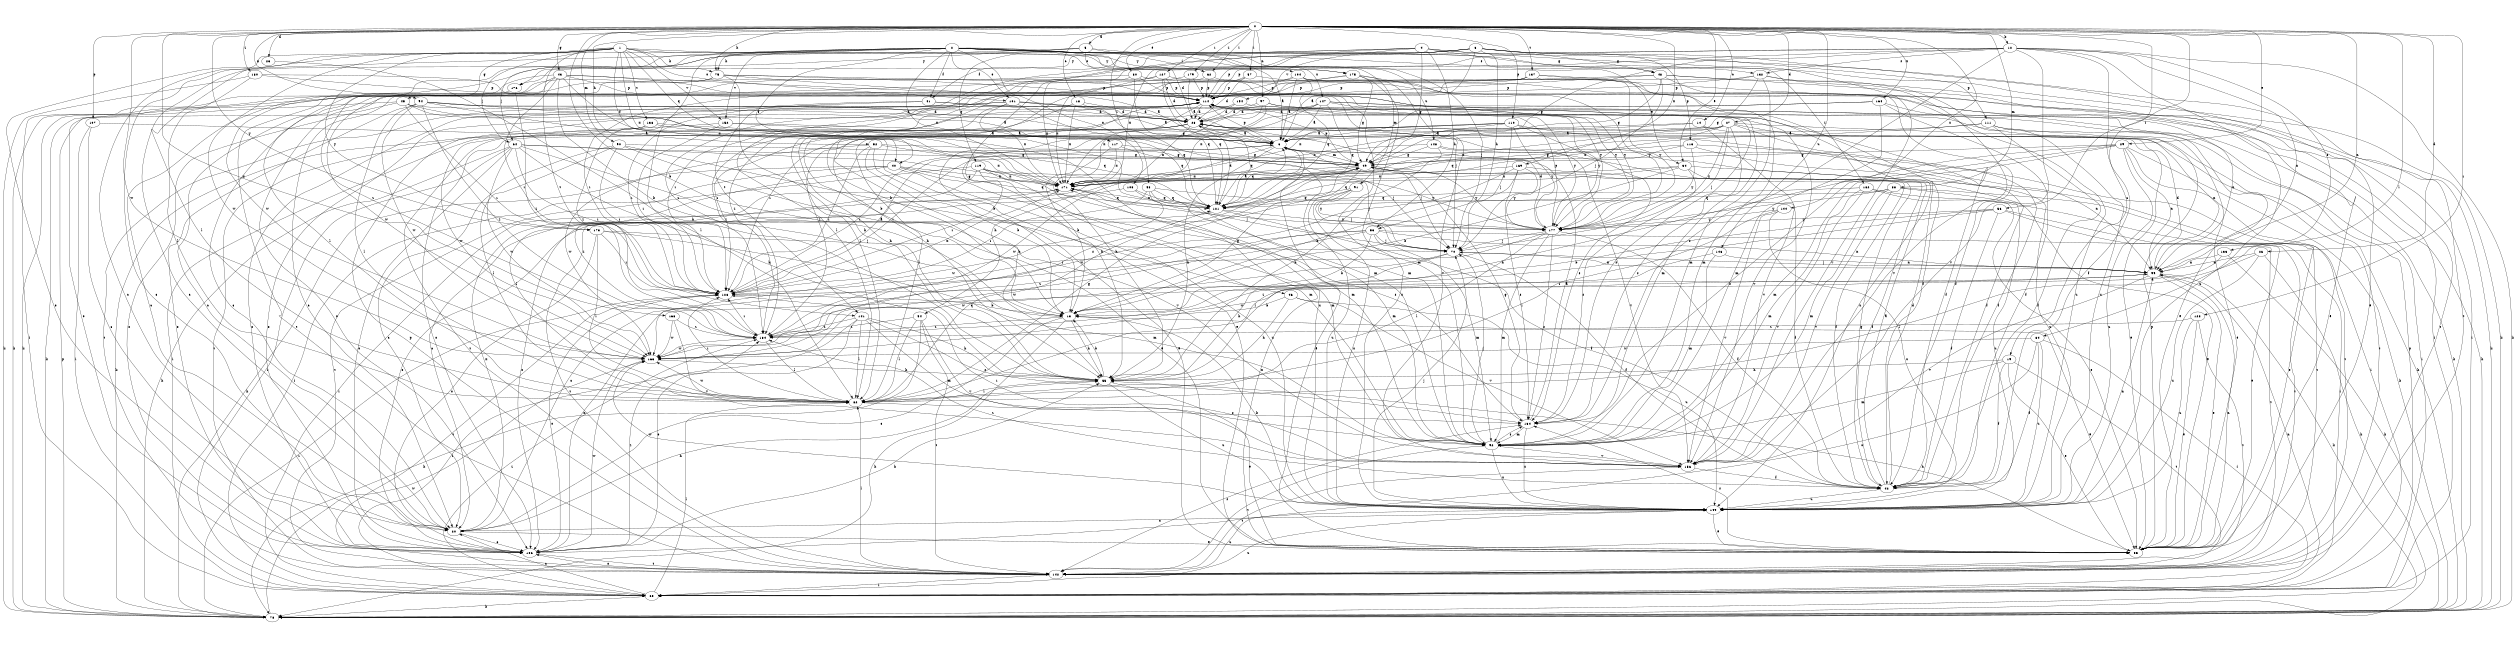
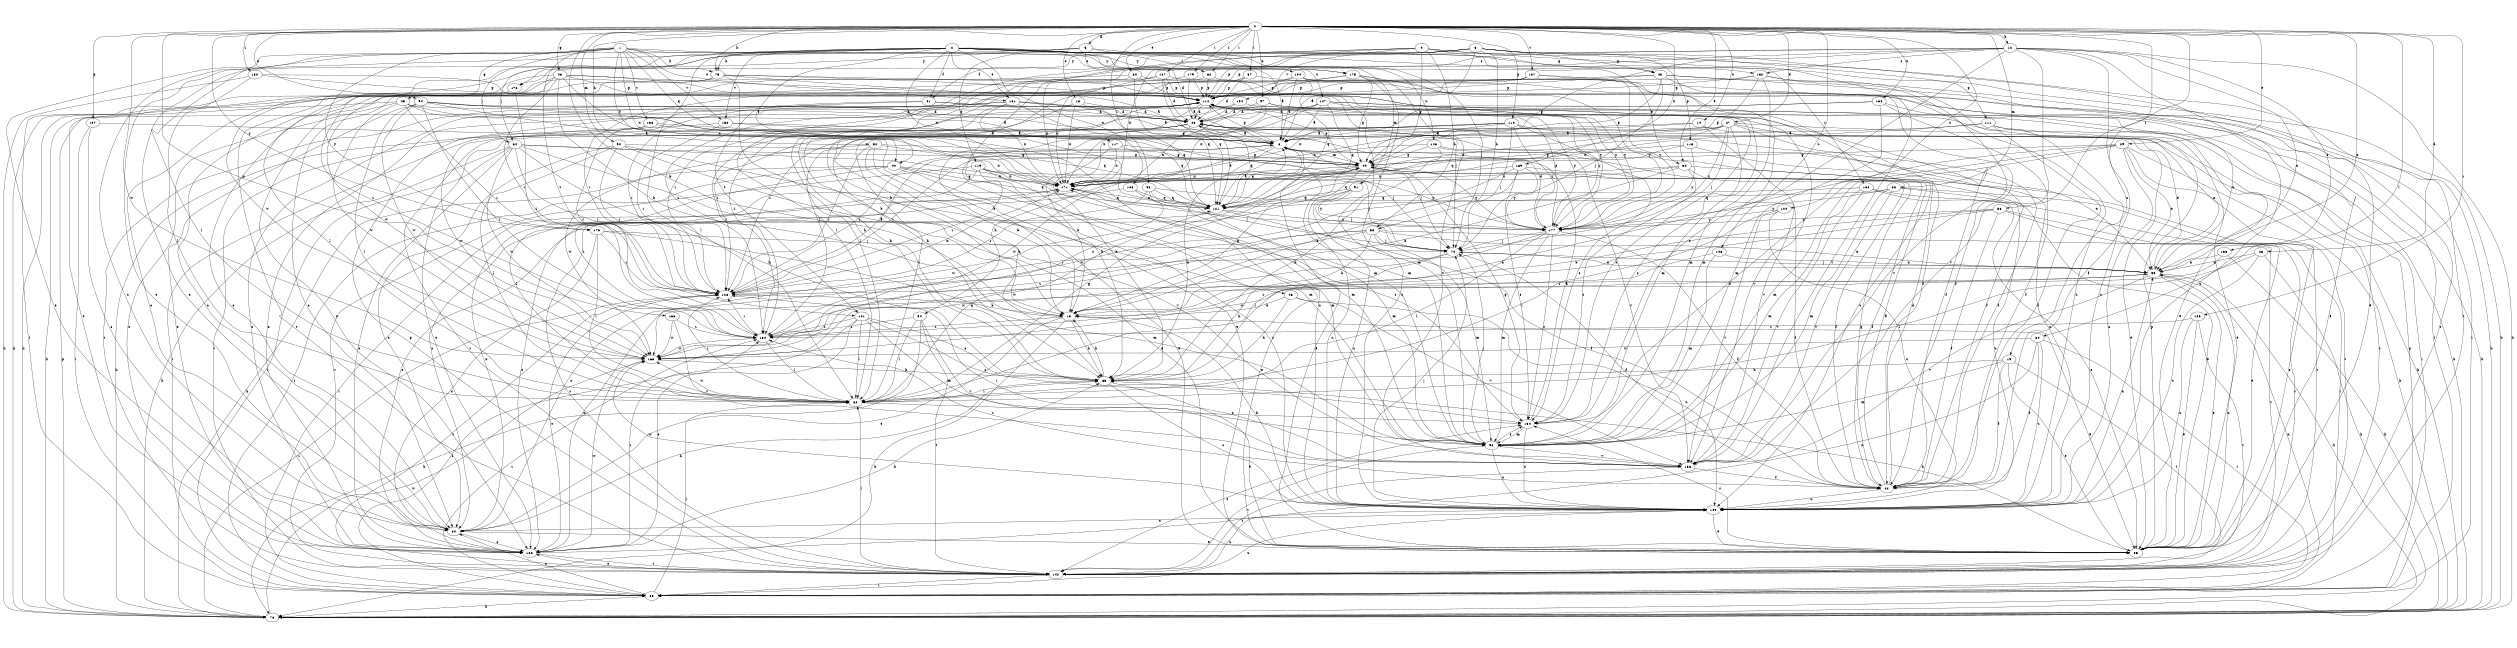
node "23": removed
edge "1" -> "163": now "45" -> "163"
edge "141" -> "55": label "h" -> "c"
edge "113" -> "63": removed, label "i"
